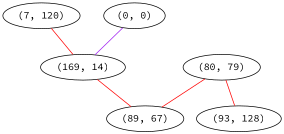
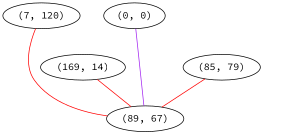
edge "(7, 120)" -- "(169, 14)": now "(7, 120)" -- "(89, 67)"
edge "(0, 0)" -- "(169, 14)": now "(0, 0)" -- "(89, 67)"
node "(80, 79)": label "(80, 79)" -> "(85, 79)"
node "(93, 128)": removed
